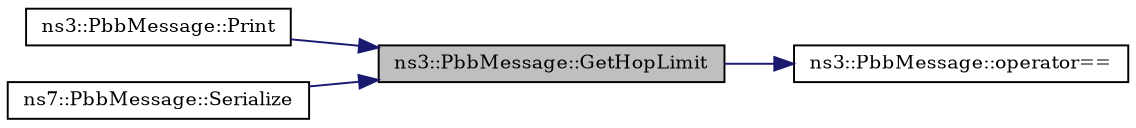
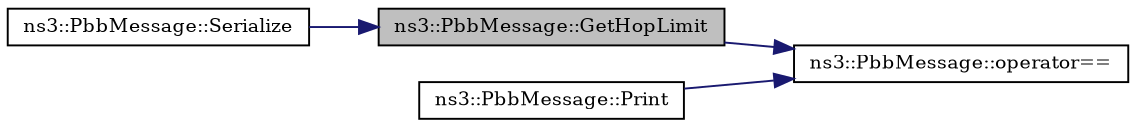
edge "ns3::PbbMessage::Print" -> "ns3::PbbMessage::GetHopLimit": now "ns3::PbbMessage::Print" -> "ns3::PbbMessage::operator=="
node "ns7::PbbMessage::Serialize": label "ns7::PbbMessage::Serialize" -> "ns3::PbbMessage::Serialize"
